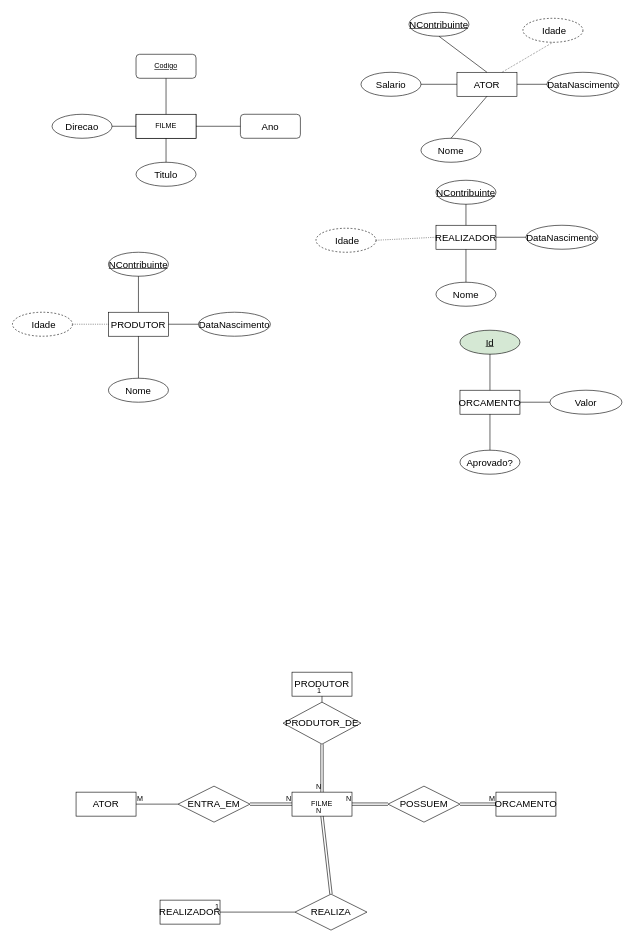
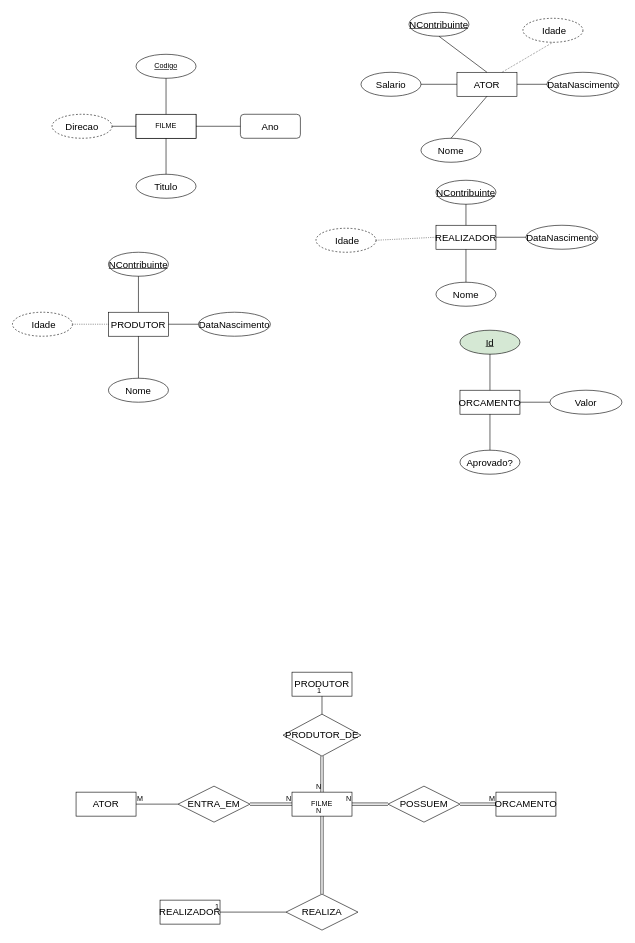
node "Codigo": shape rounded rectangle -> ellipse
node "Direcao": style solid -> dashed
node "Titulo": moved (166, 174) -> (166, 186)
node "PRODUTOR_DE": moved (322, 723) -> (322, 735)
node "REALIZA": moved (331, 912) -> (322, 912)
